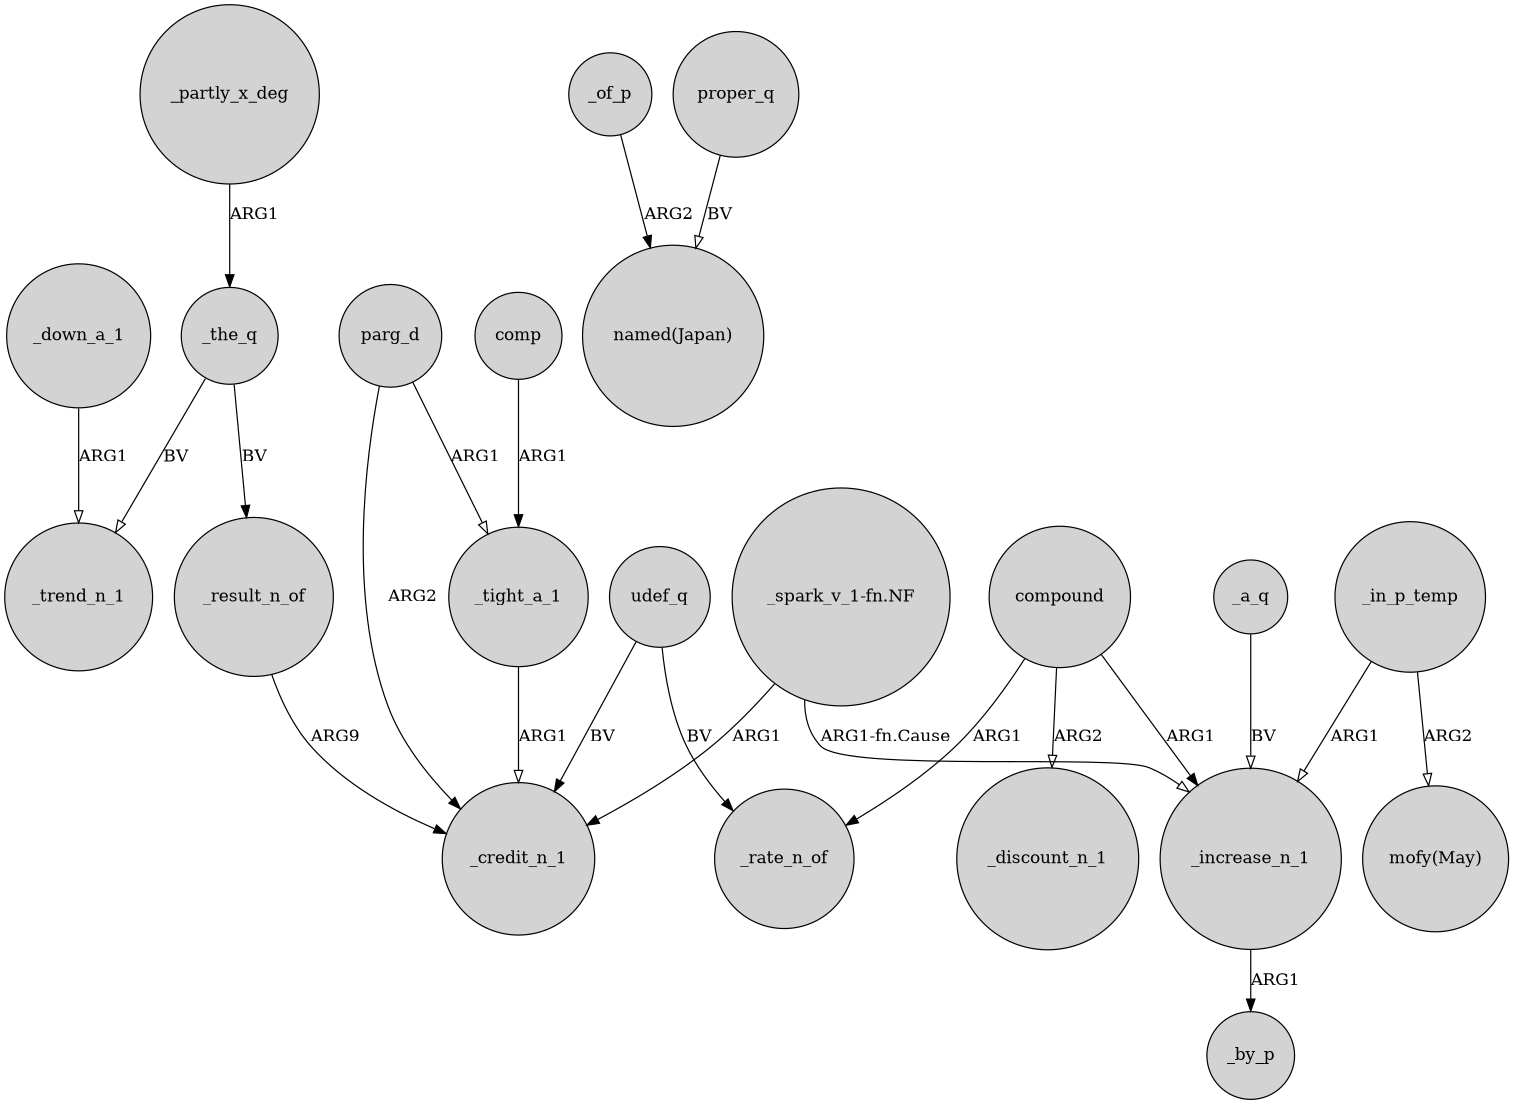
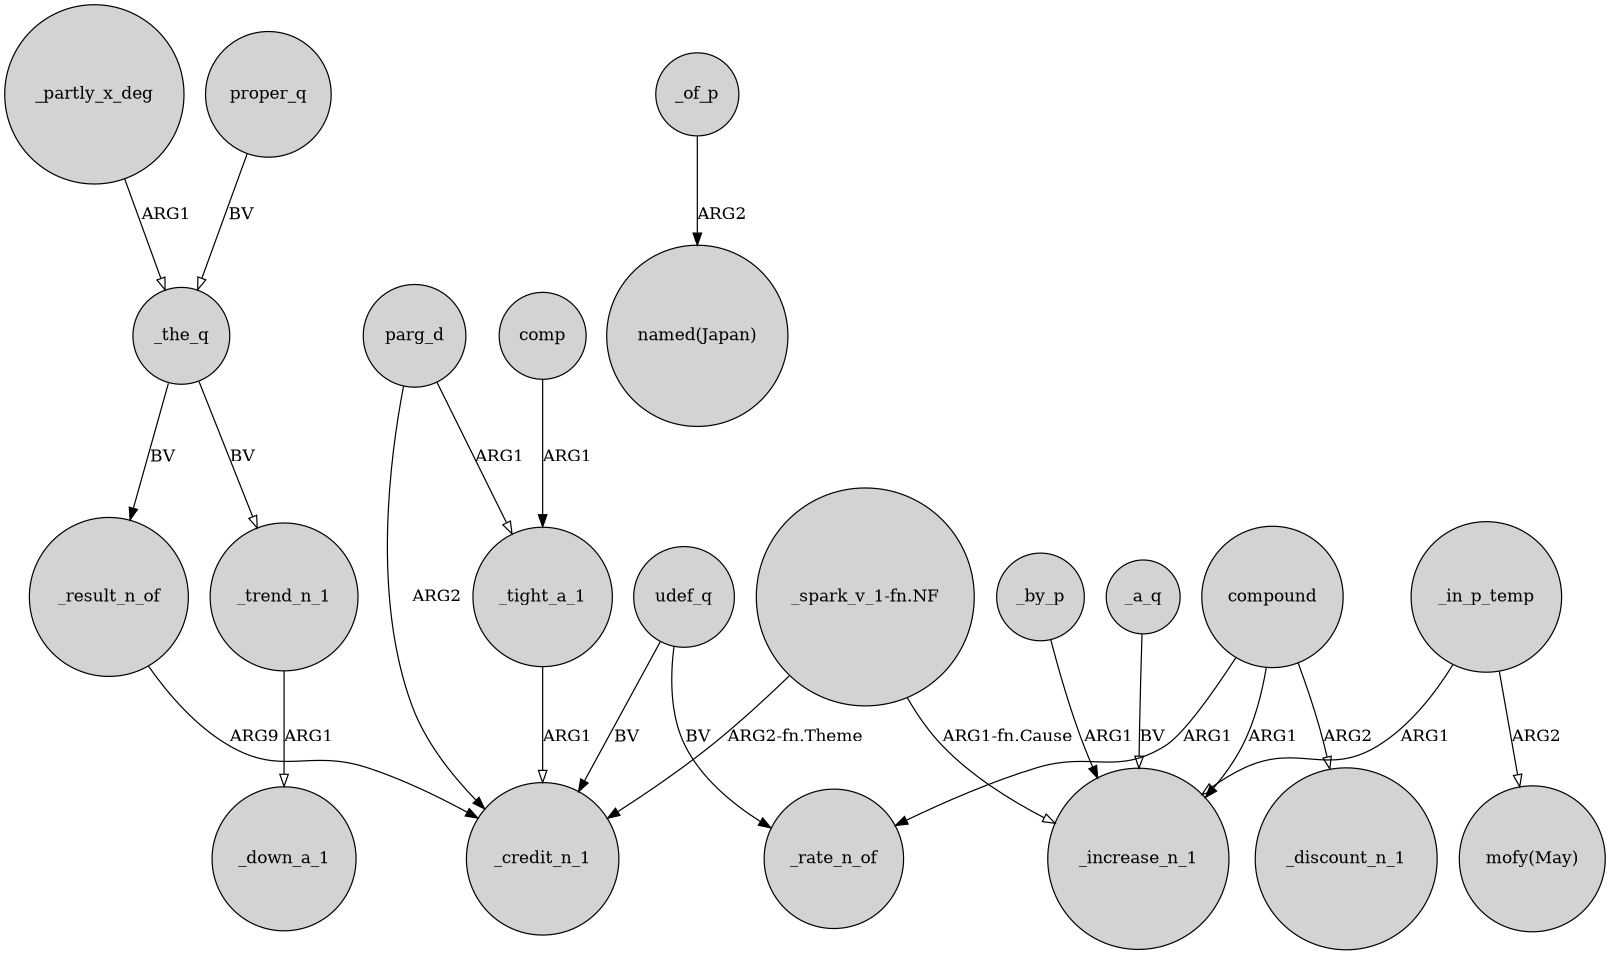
edge "proper_q" -> "named(Japan)": now "proper_q" -> "_the_q"
edge "_partly_x_deg" -> "_the_q": arrowhead normal -> onormal
edge "_down_a_1" -> "_trend_n_1": reversed
edge "_spark_v_1-fn.NF" -> "_credit_n_1": label "ARG1" -> "ARG2-fn.Theme"
edge "_increase_n_1" -> "_by_p": reversed
